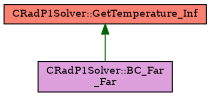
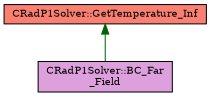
node "CRadP1Solver::BC_Far _Far": label "CRadP1Solver::BC_Far _Far" -> "CRadP1Solver::BC_Far _Field"
